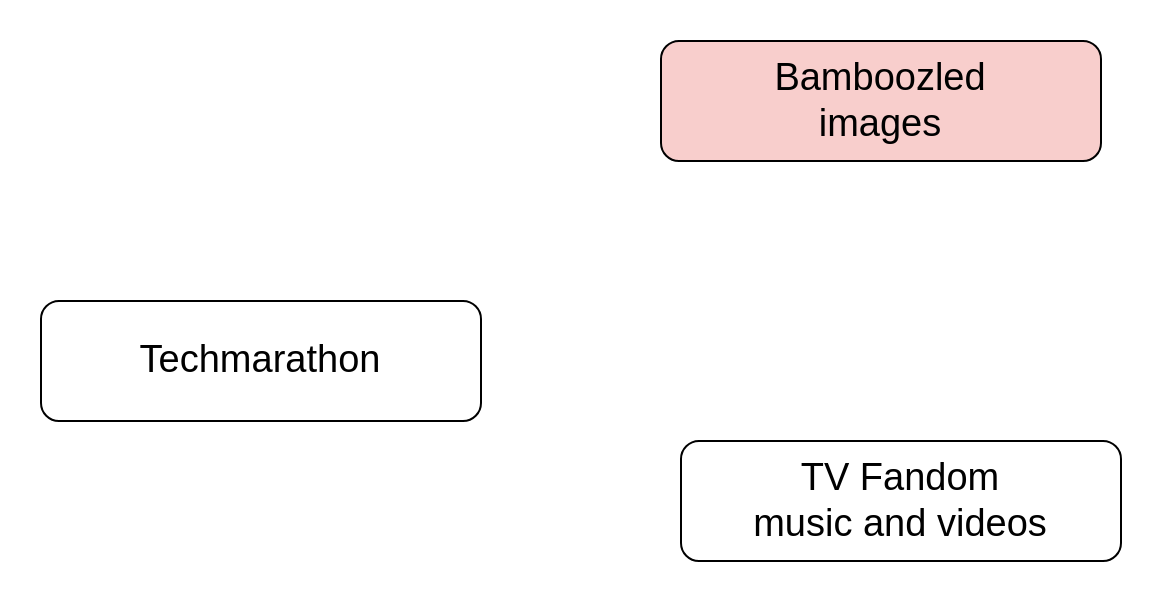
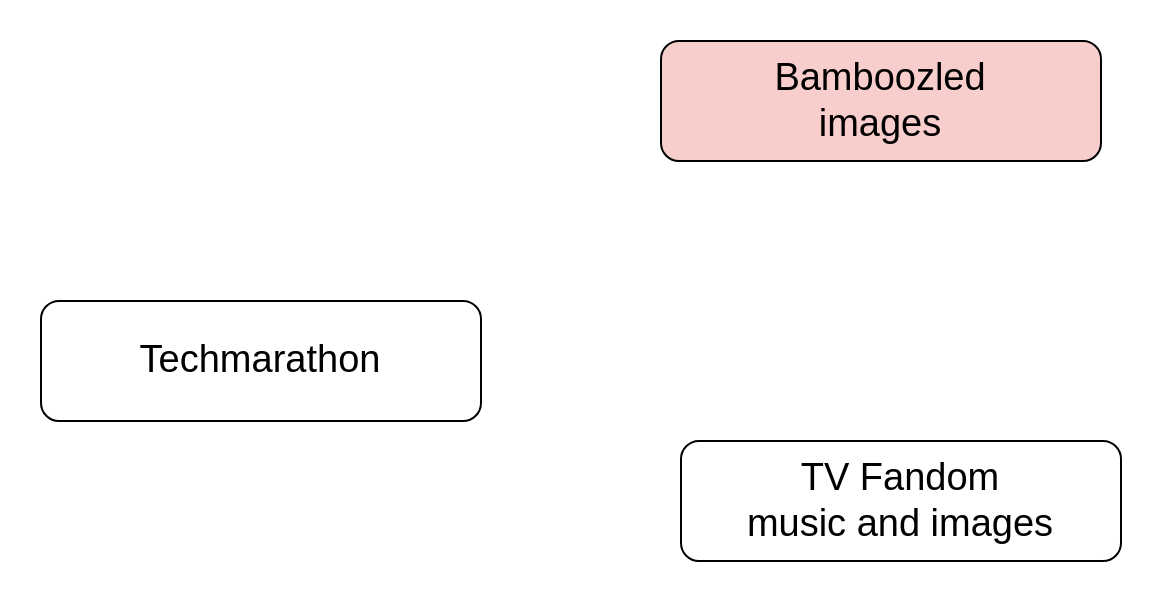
node "TV Fandom music and videos": label "TV Fandom music and videos" -> "TV Fandom music and images"
